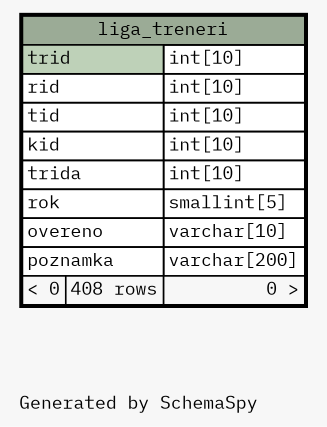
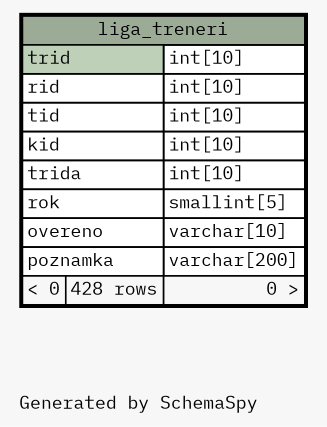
node "liga_treneri": text "408 rows" -> "428 rows"
